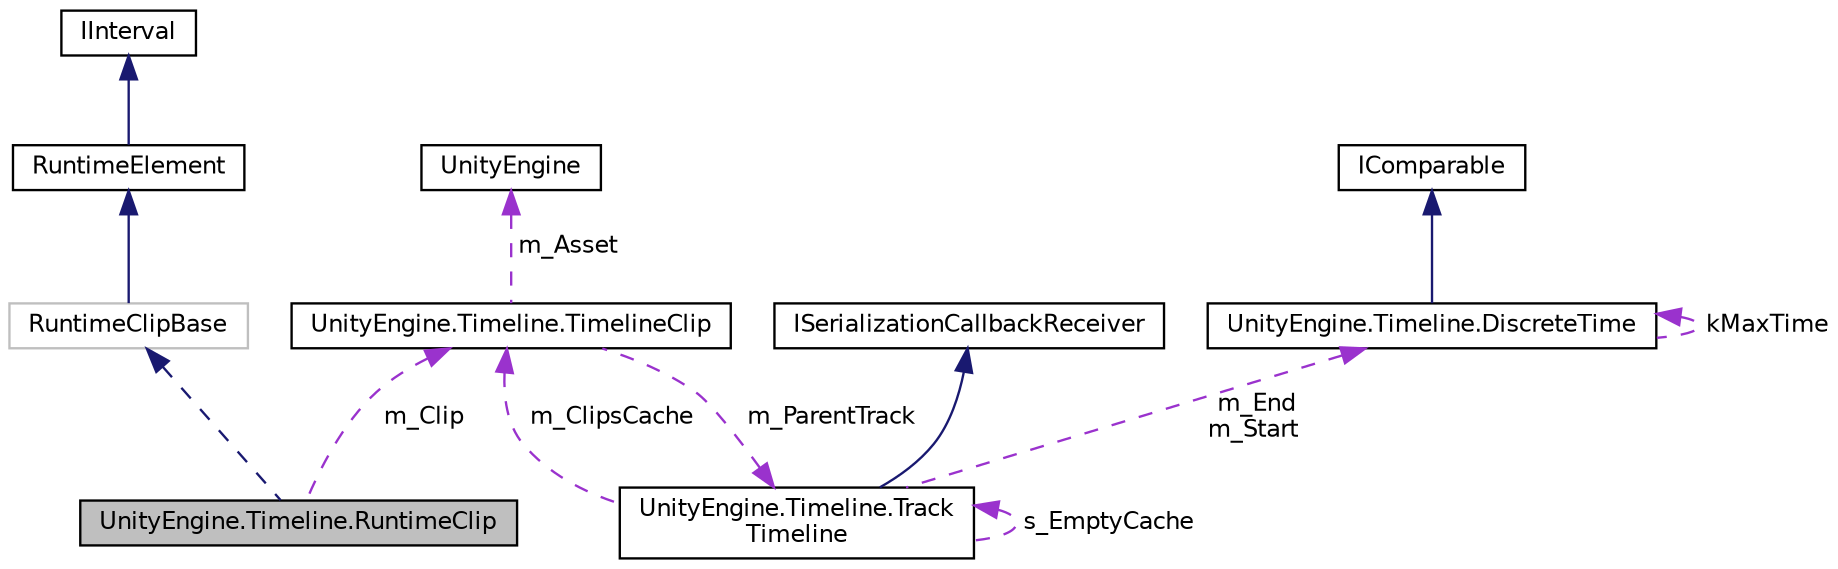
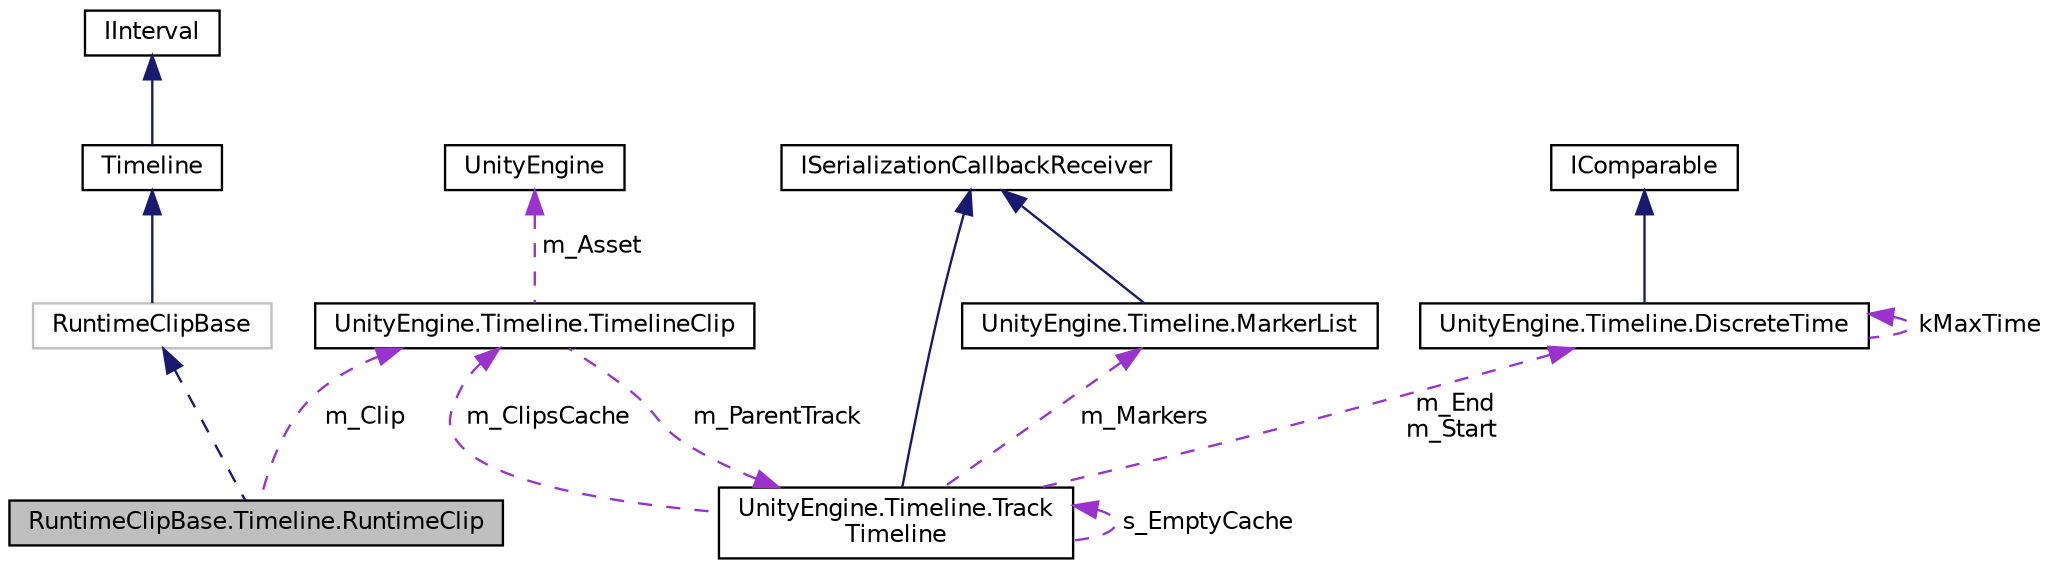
node "RuntimeElement": label "RuntimeElement" -> "Timeline"
node "UnityEngine.Timeline.MarkerList": added
node "UnityEngine.Timeline.RuntimeClip": label "UnityEngine.Timeline.RuntimeClip" -> "RuntimeClipBase.Timeline.RuntimeClip"
